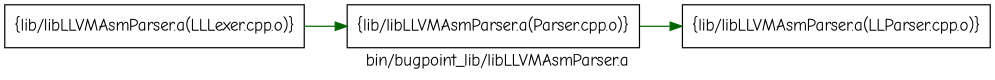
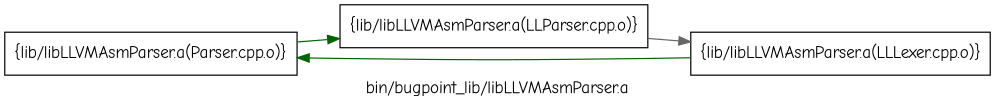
edge "{lib/libLLVMAsmParser.a(LLParser.cpp.o)}" -> "{lib/libLLVMAsmParser.a(LLLexer.cpp.o)}": added
